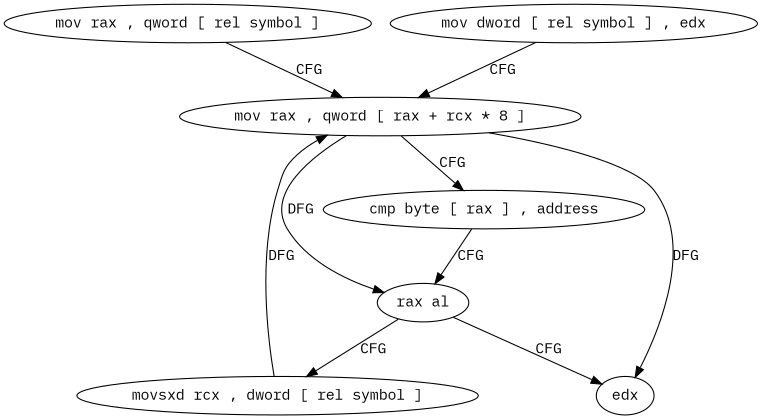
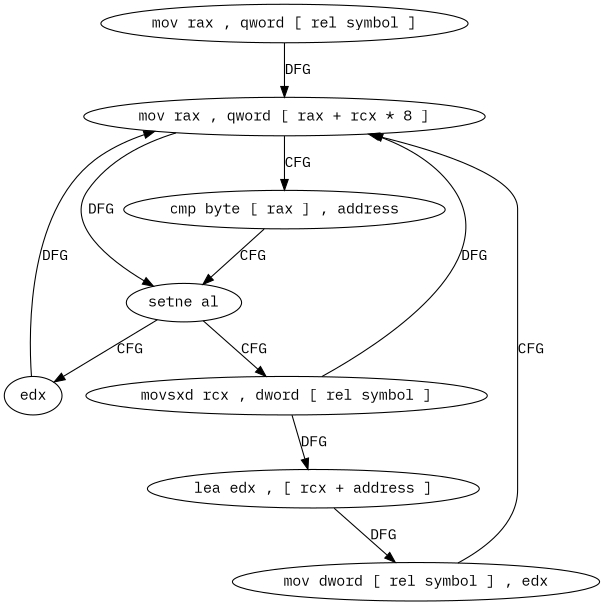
edge "mov rax , qword [ rel symbol ]" -> "mov rax , qword [ rax + rcx * 8 ]": label "CFG" -> "DFG"
edge "mov rax , qword [ rax + rcx * 8 ]" -> "edx": reversed
node "rax al": label "rax al" -> "setne al"
node "lea edx , [ rcx + address ]": added
